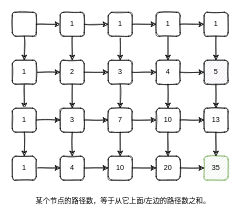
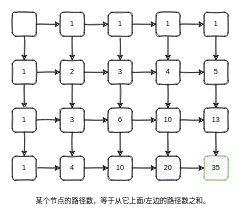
node "5": fillcolor #e1d5e7 -> #ffffff
node "7": label "7" -> "6"
node "20": fillcolor #ffffff -> #e1d5e7
